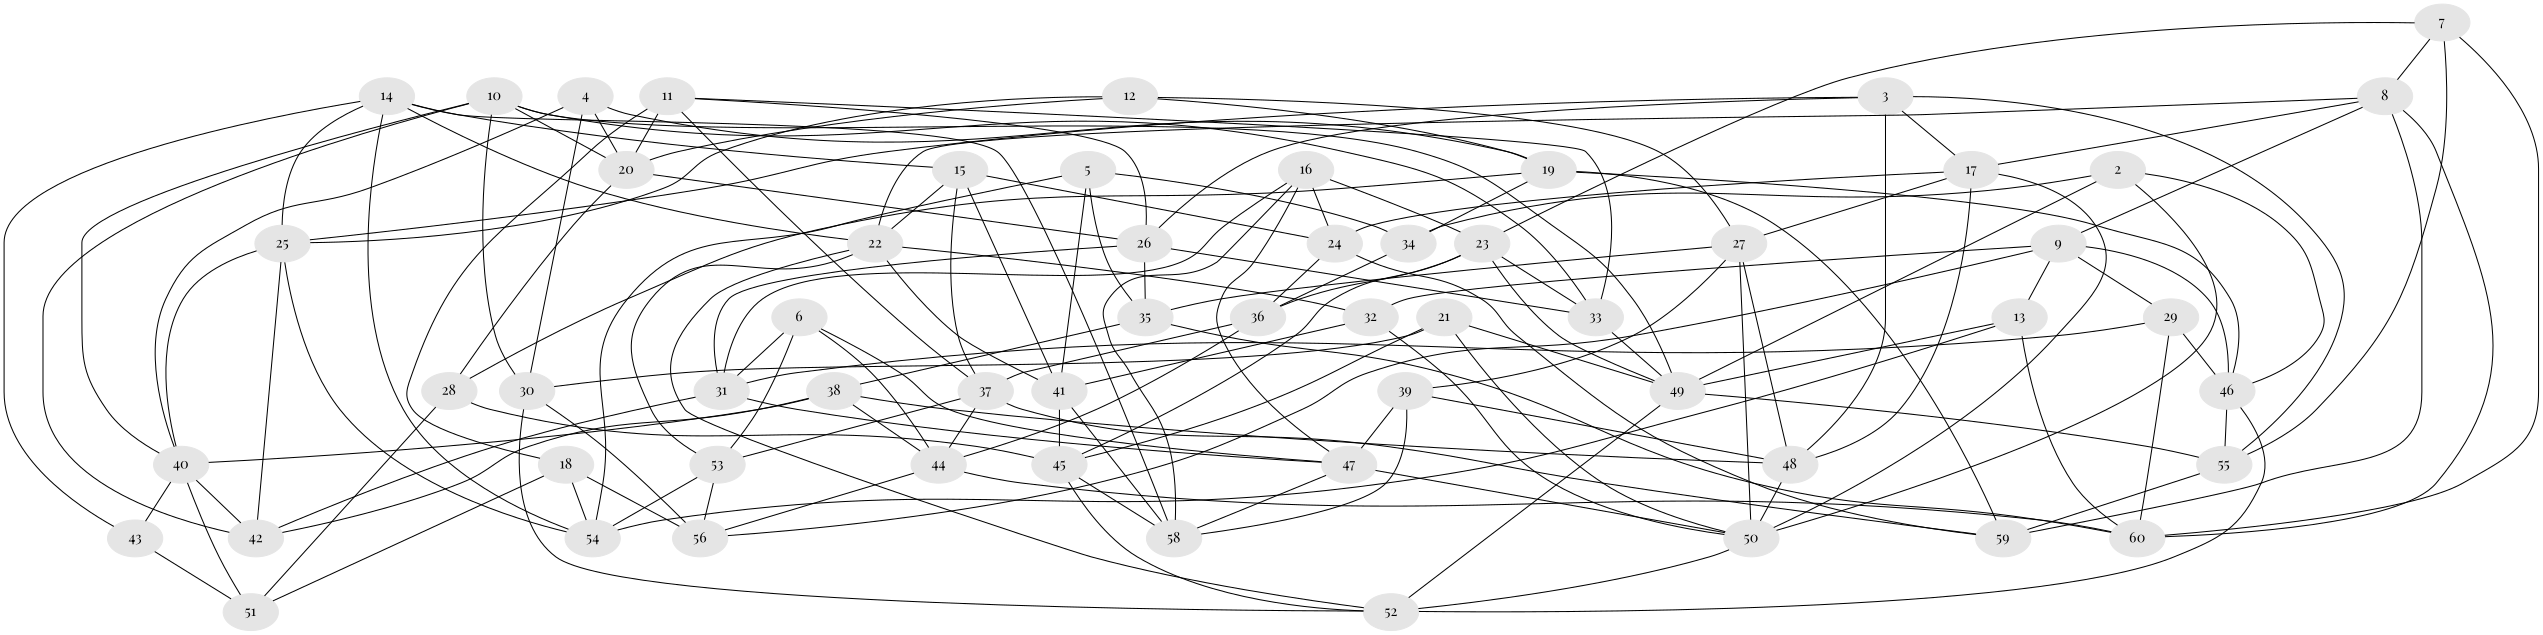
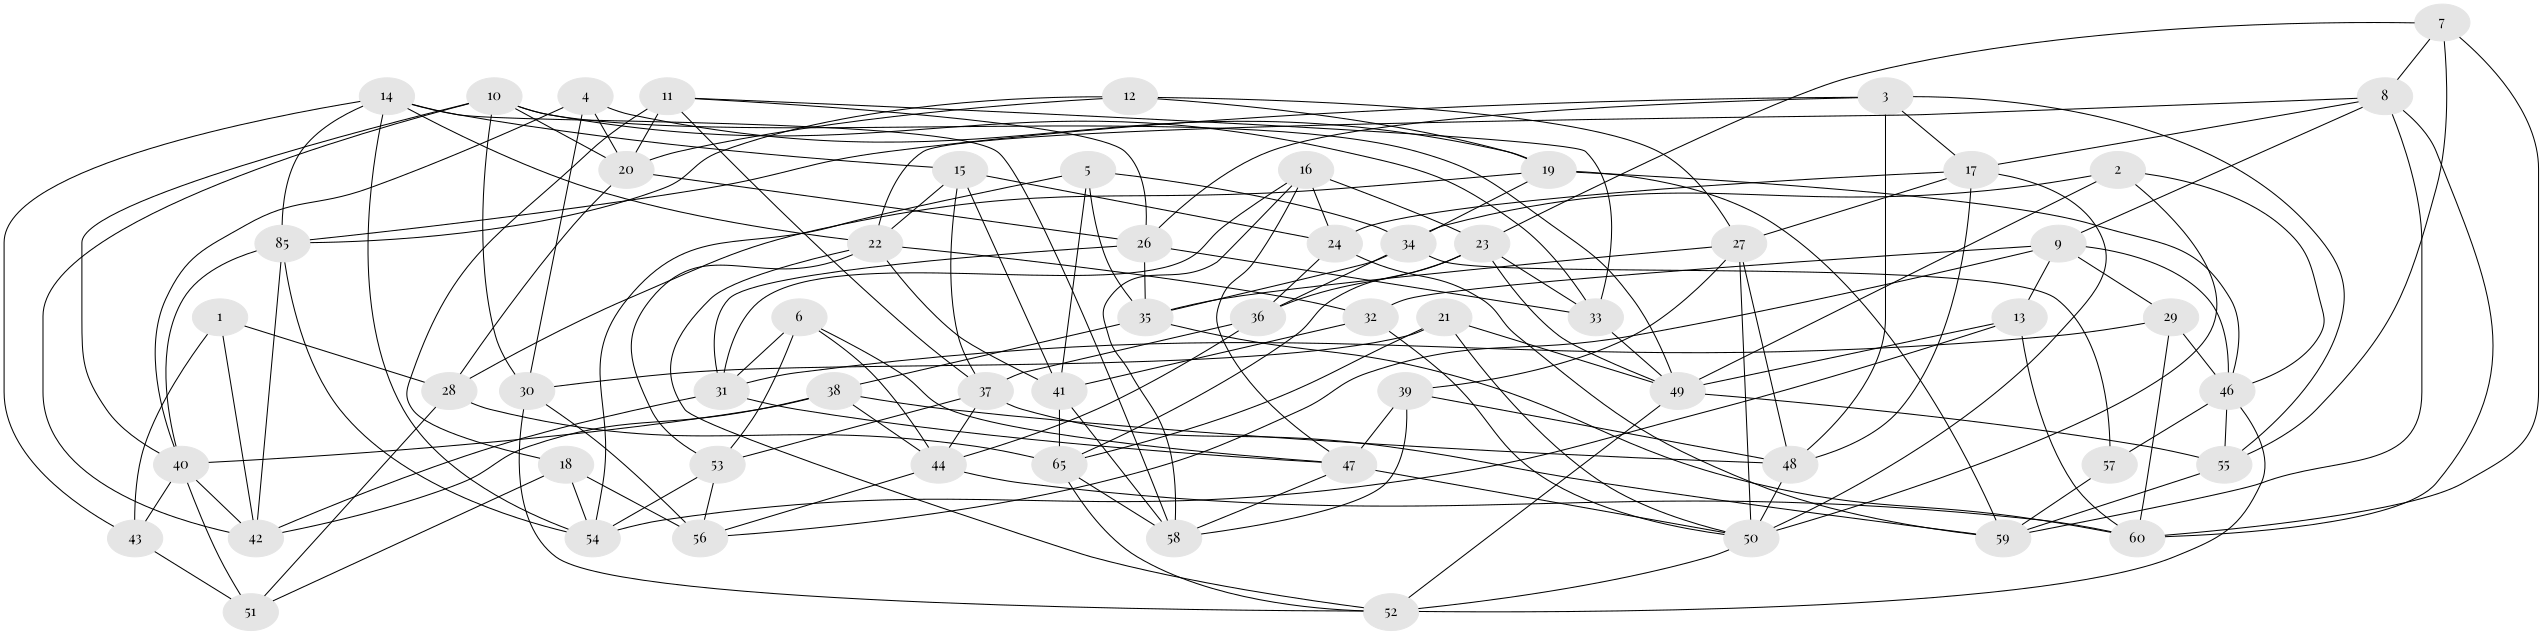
node "25": label "25" -> "85"
edge "34" -- "35": added
node "1": added
node "45": label "45" -> "65"
node "57": added
